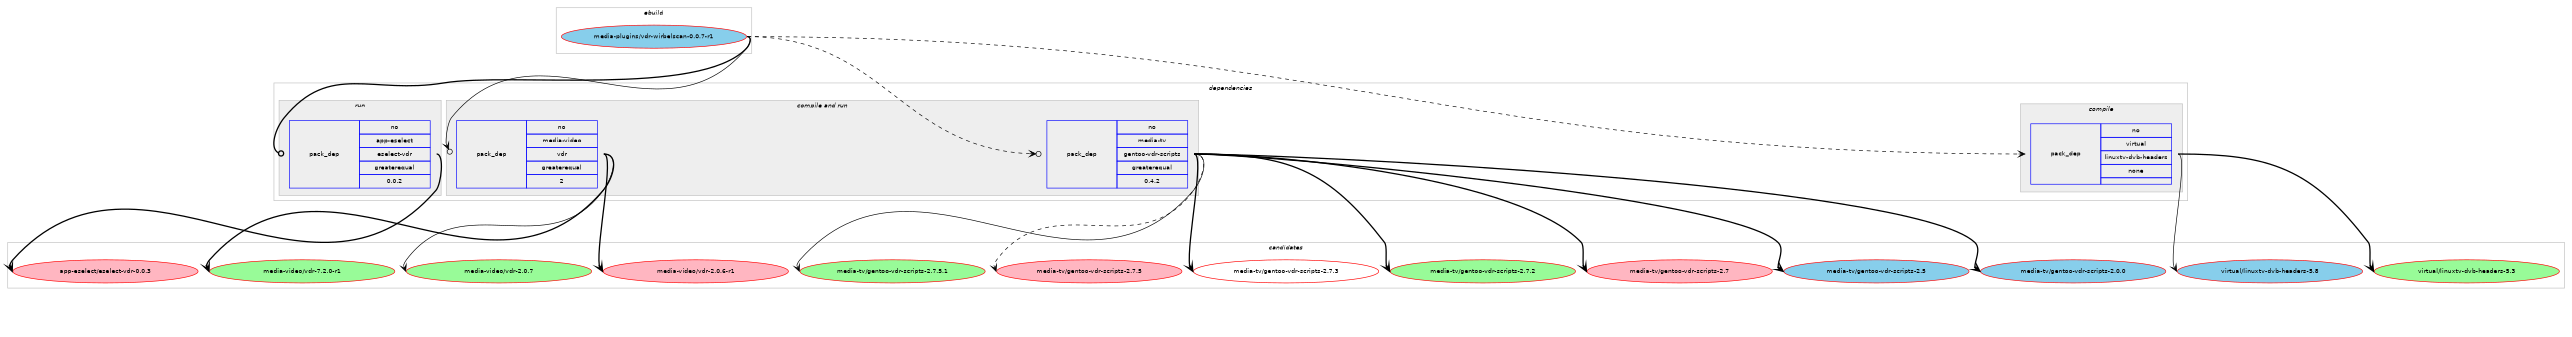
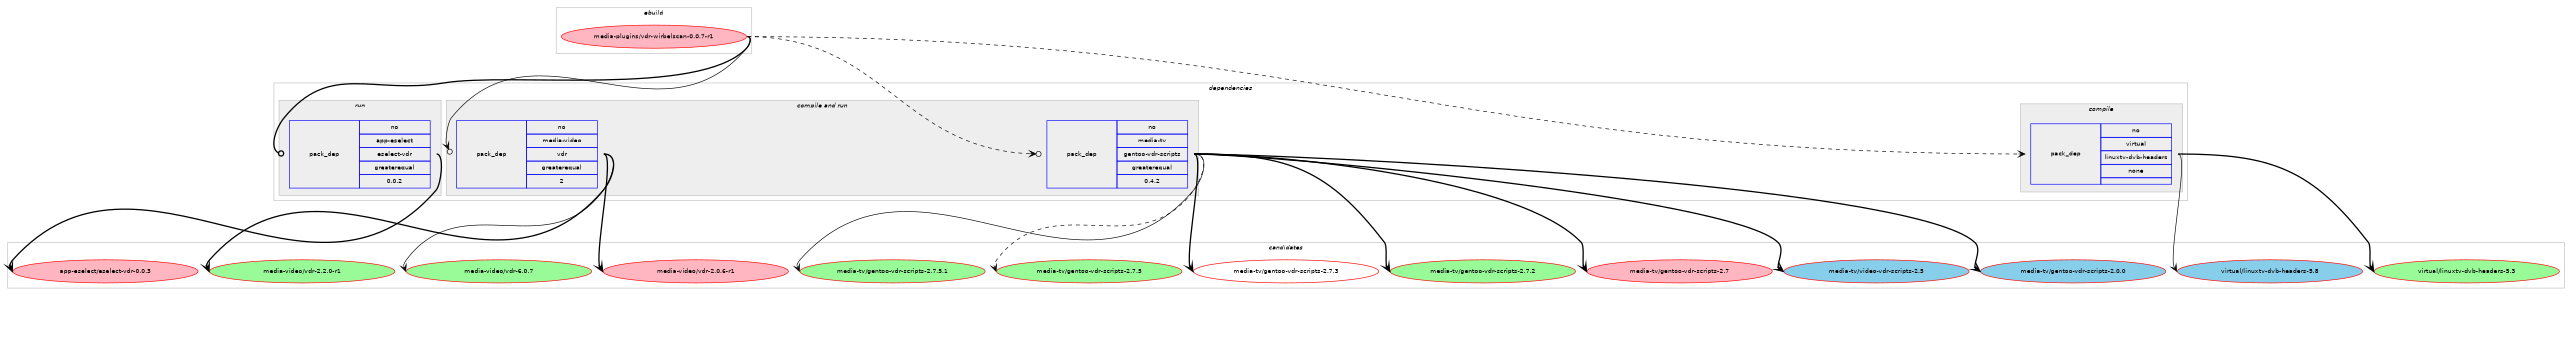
node "media-plugins/vdr-wirbelscan-0.0.7-r1": fillcolor skyblue -> lightpink
node "media-video/vdr-7.2.0-r1": label "media-video/vdr-7.2.0-r1" -> "media-video/vdr-2.2.0-r1"
node "media-video/vdr-2.0.7": label "media-video/vdr-2.0.7" -> "media-video/vdr-6.0.7"
node "media-tv/gentoo-vdr-scripts-2.7.5": fillcolor lightpink -> palegreen
node "media-tv/gentoo-vdr-scripts-2.5": label "media-tv/gentoo-vdr-scripts-2.5" -> "media-tv/video-vdr-scripts-2.5"
